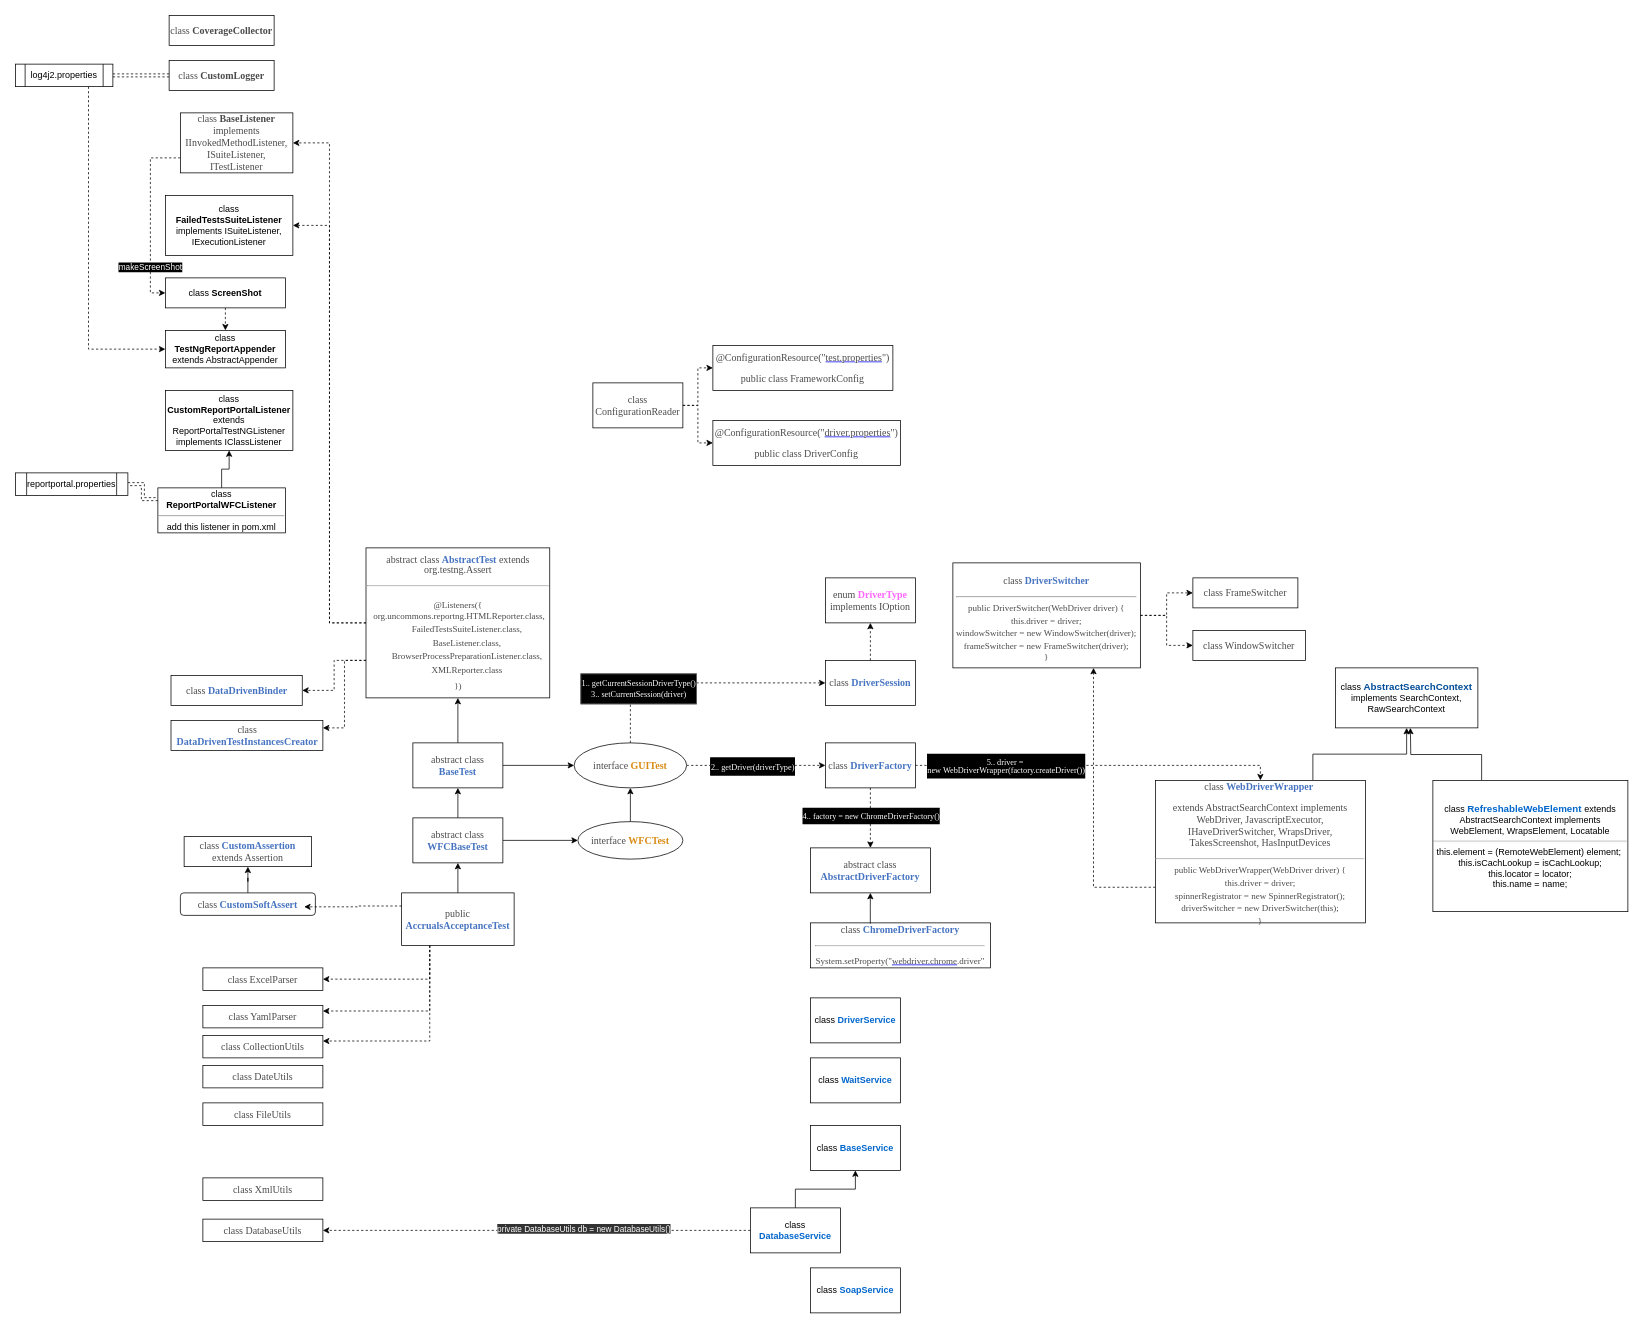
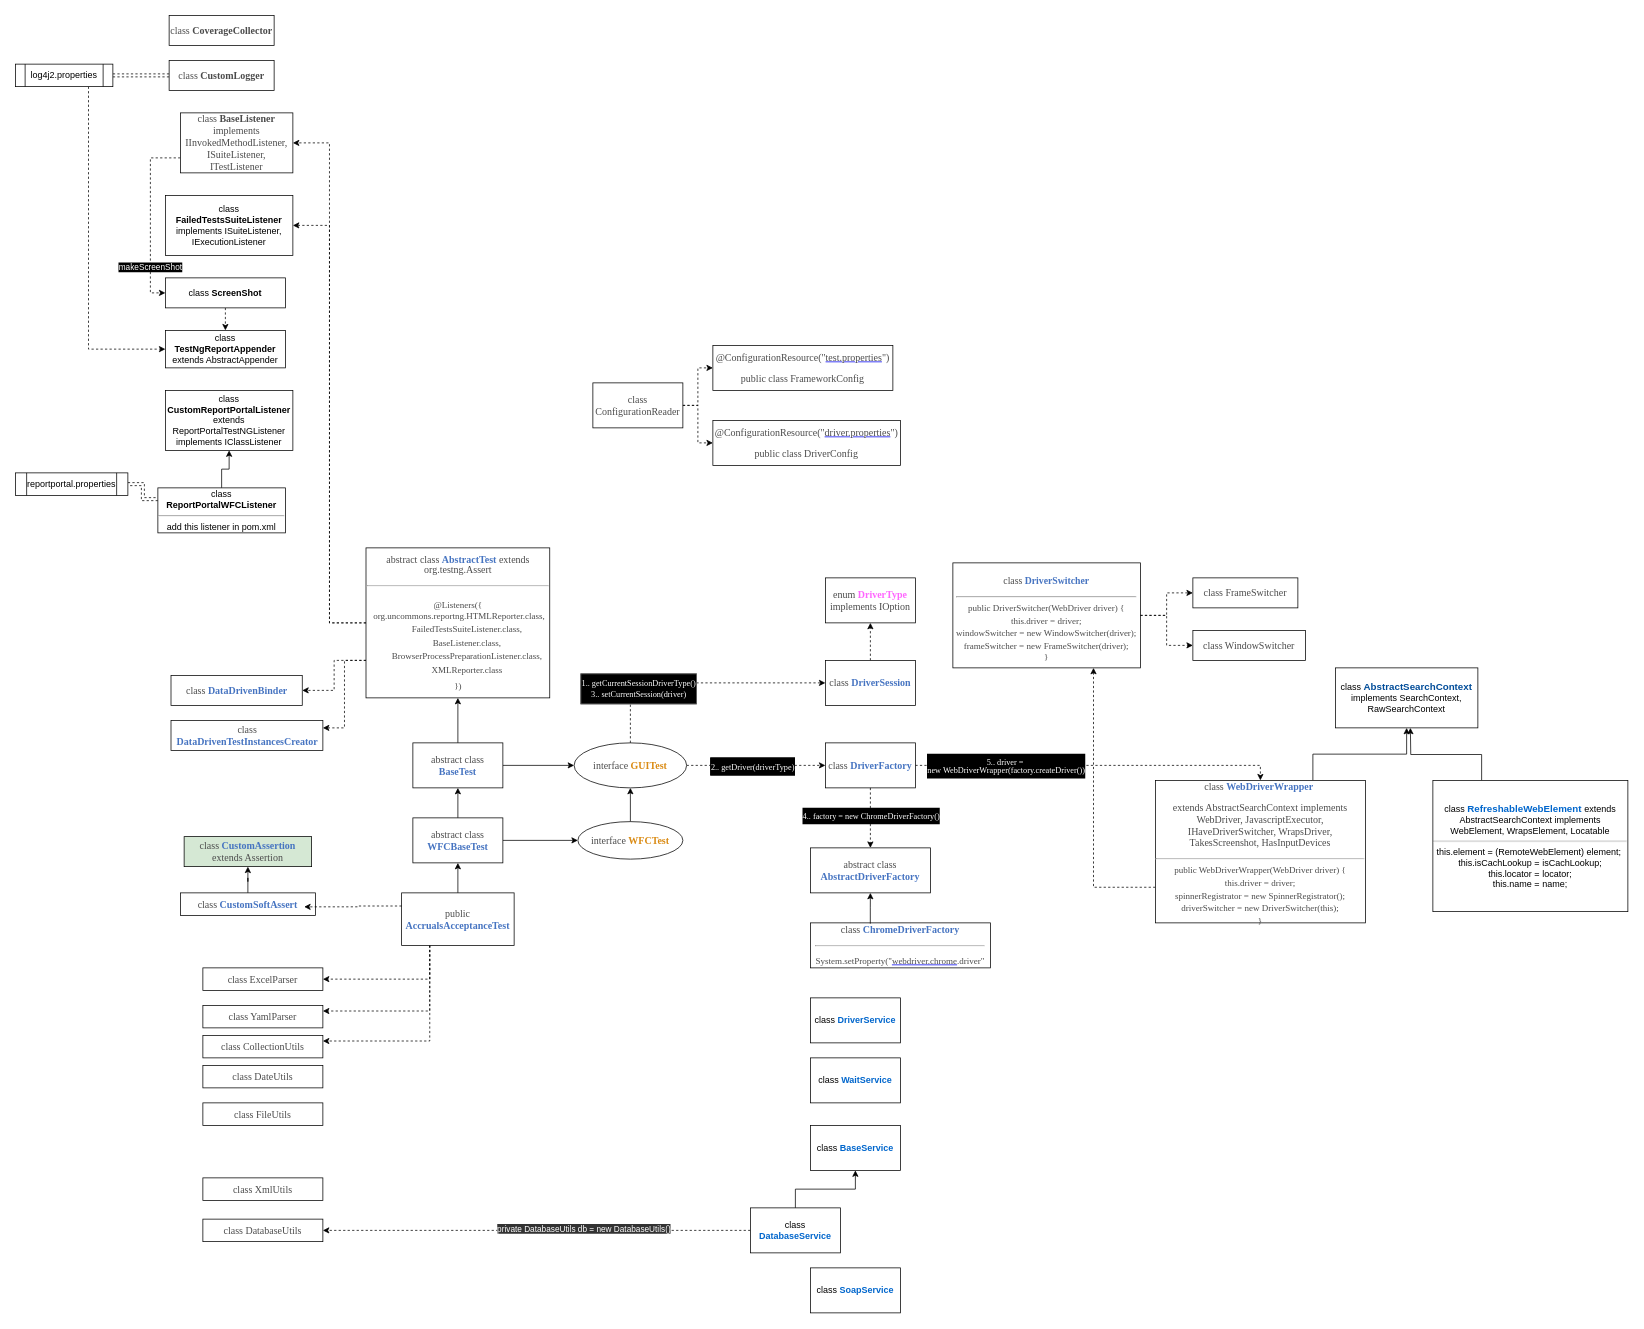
node "class CustomAssertion extends Assertion": fillcolor #ffffff -> #d5e8d4
node "class CustomSoftAssert": shape rounded rectangle -> rectangle
